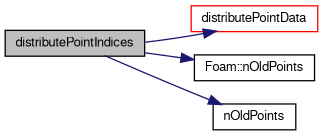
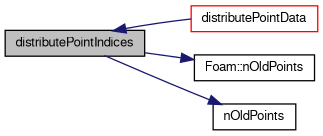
edge "distributePointIndices" -> "distributePointData": reversed
